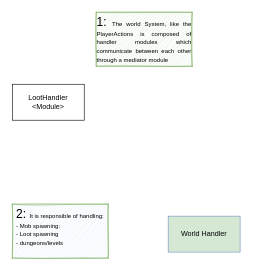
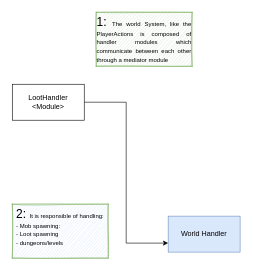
edge "LootHandler <Module>" -> "World Handler": added
node "World Handler": fillcolor #d5e8d4 -> #dae8fc
